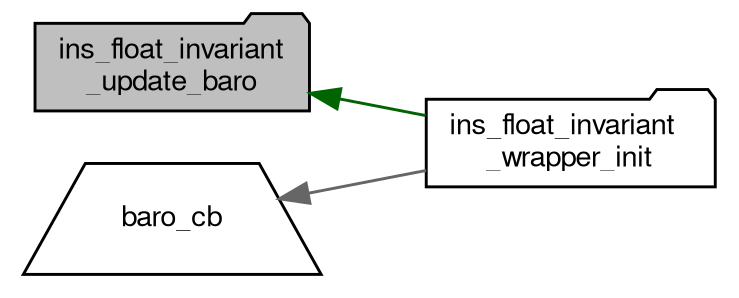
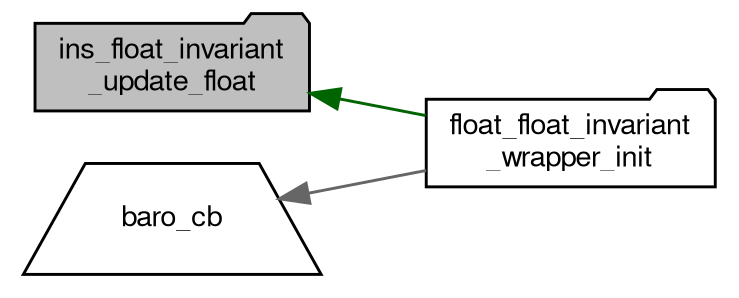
node "ins_float_invariant _update_baro": label "ins_float_invariant _update_baro" -> "ins_float_invariant _update_float"
node "ins_float_invariant _wrapper_init": label "ins_float_invariant _wrapper_init" -> "float_float_invariant _wrapper_init"
